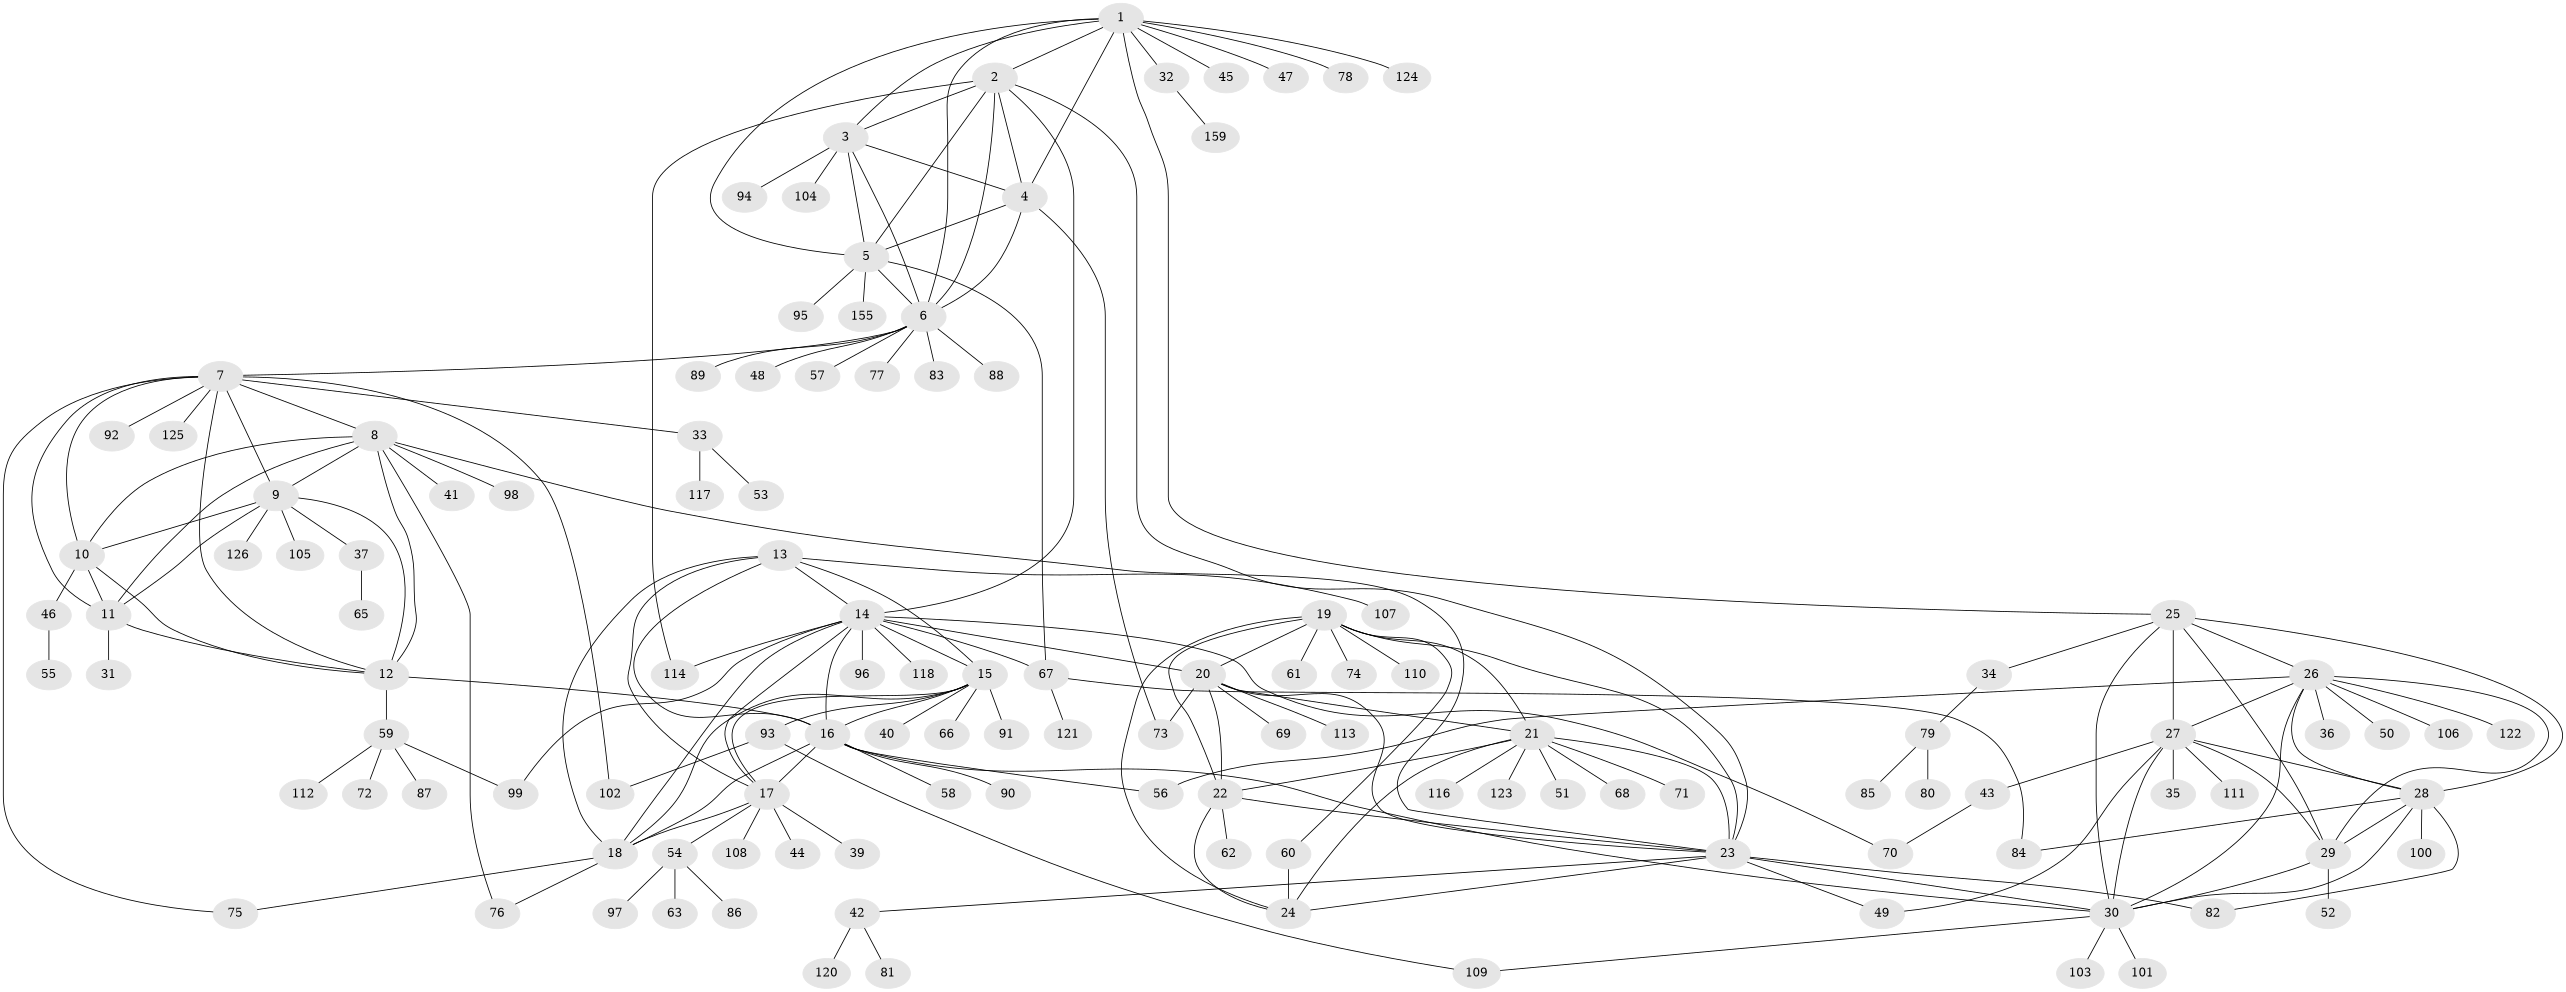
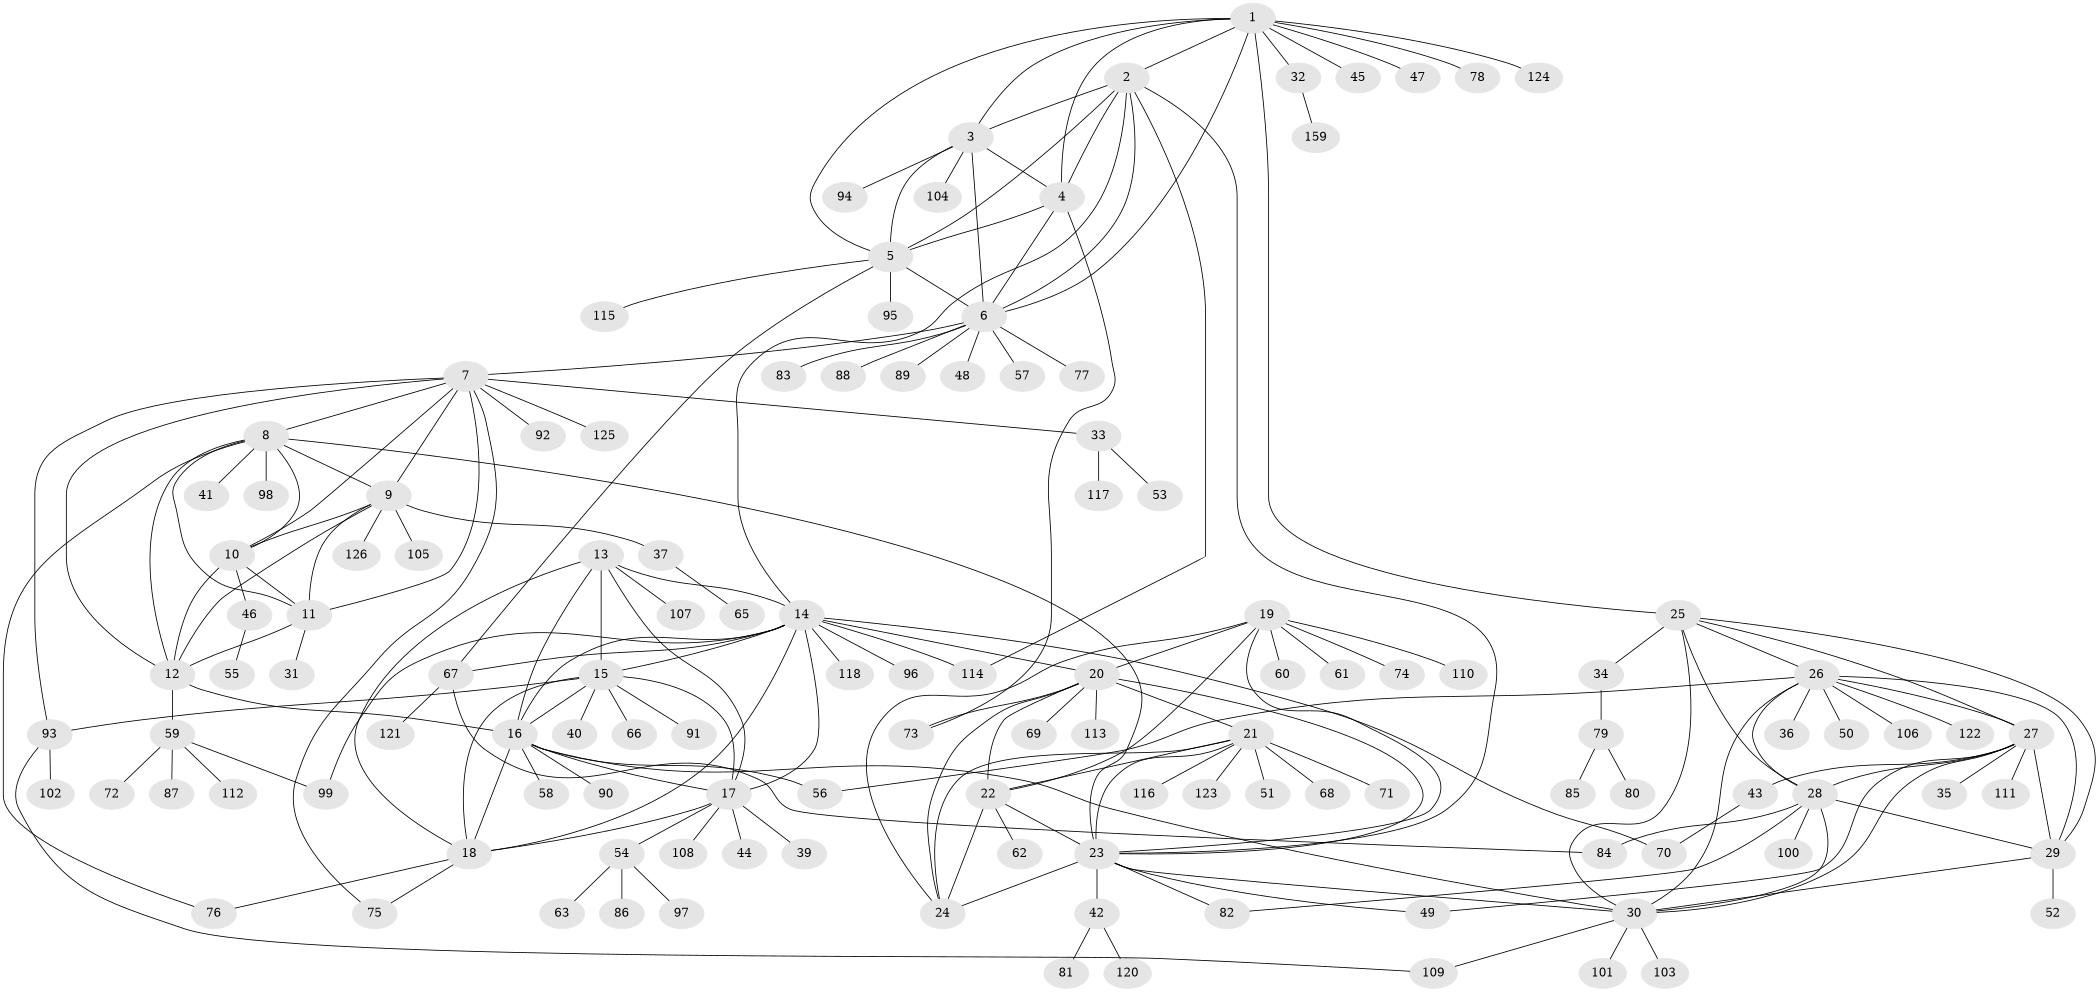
node "155": label "155" -> "115"
edge "7" -- "102": now "7" -- "93"
edge "19" -- "21": removed
edge "60" -- "24": now "20" -- "24"
